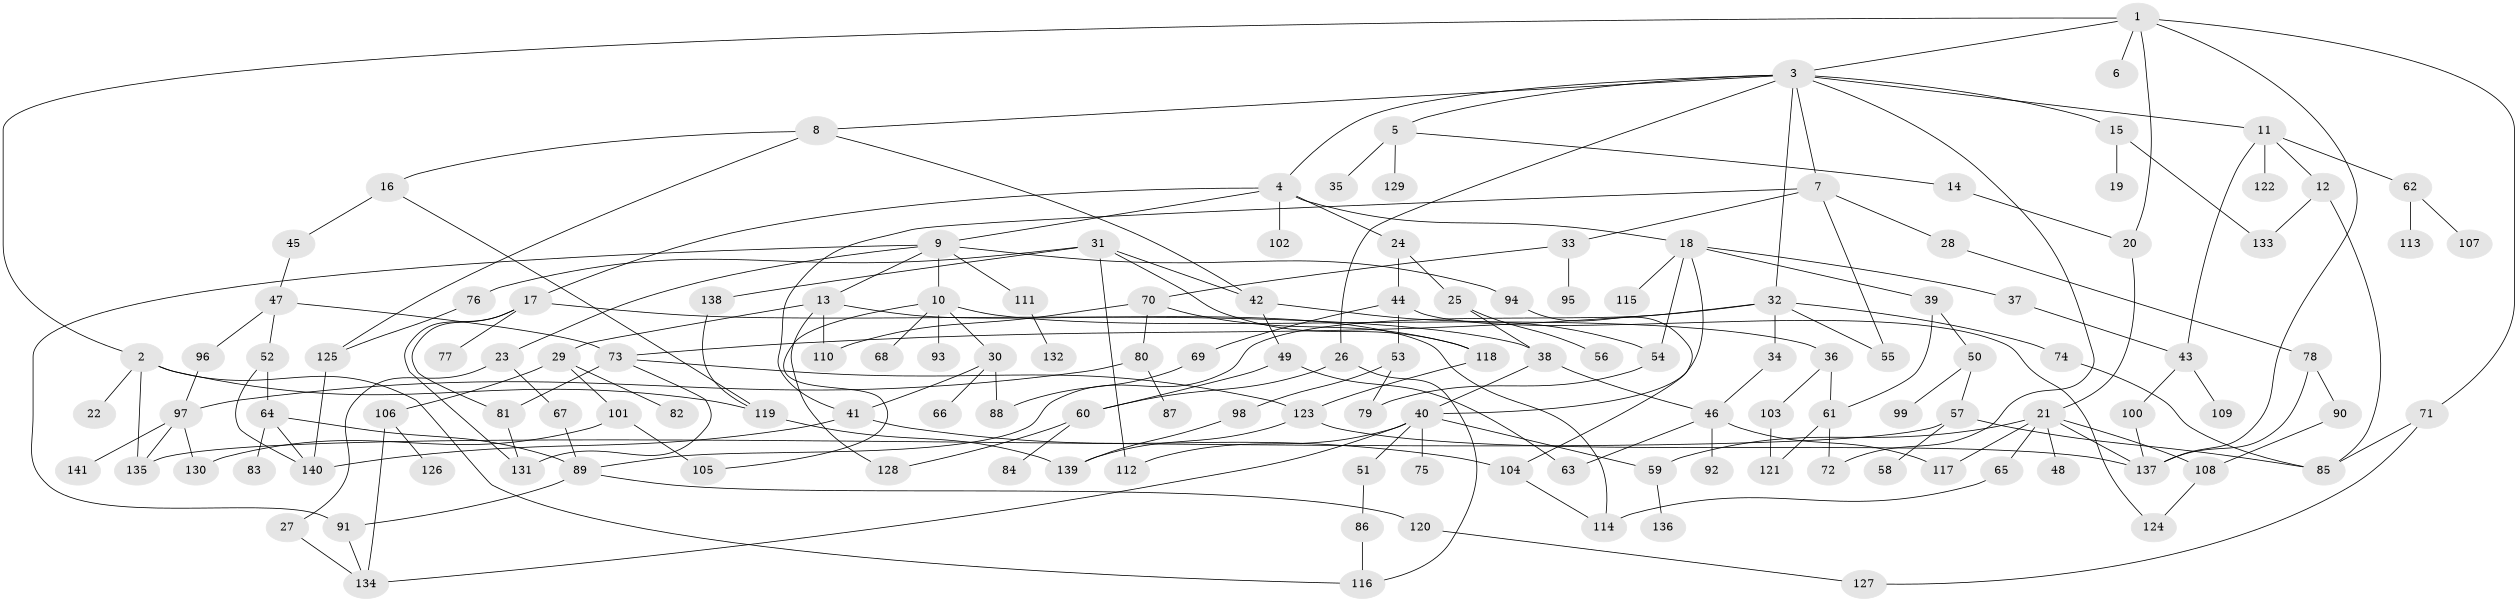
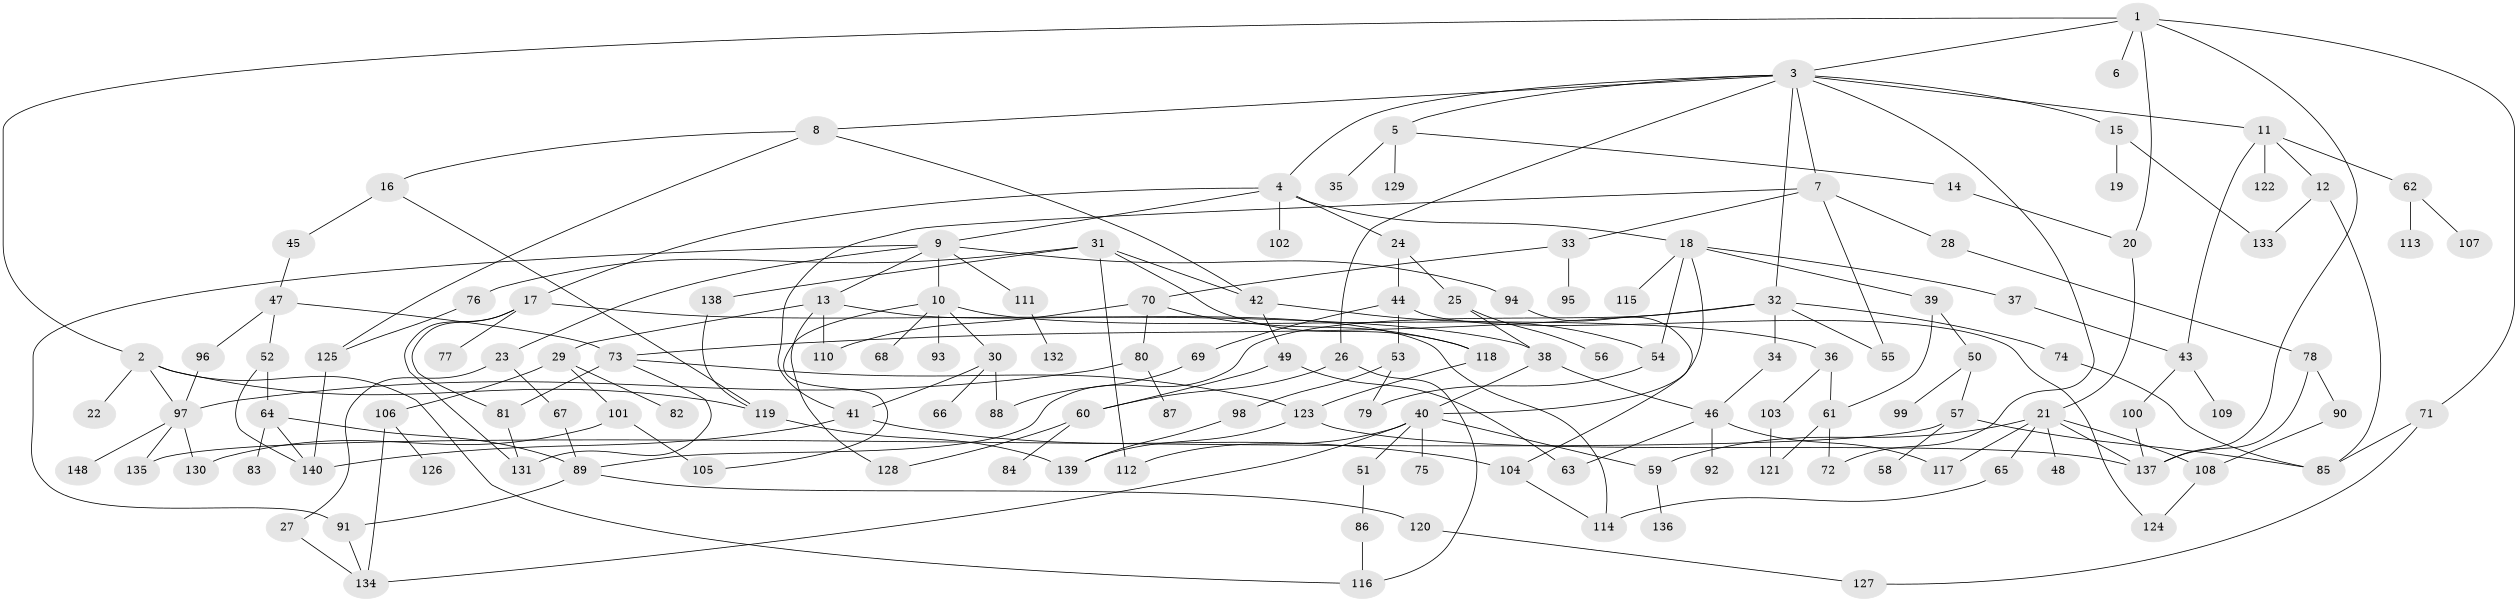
edge "2" -- "135": now "2" -- "97"
node "141": label "141" -> "148"
